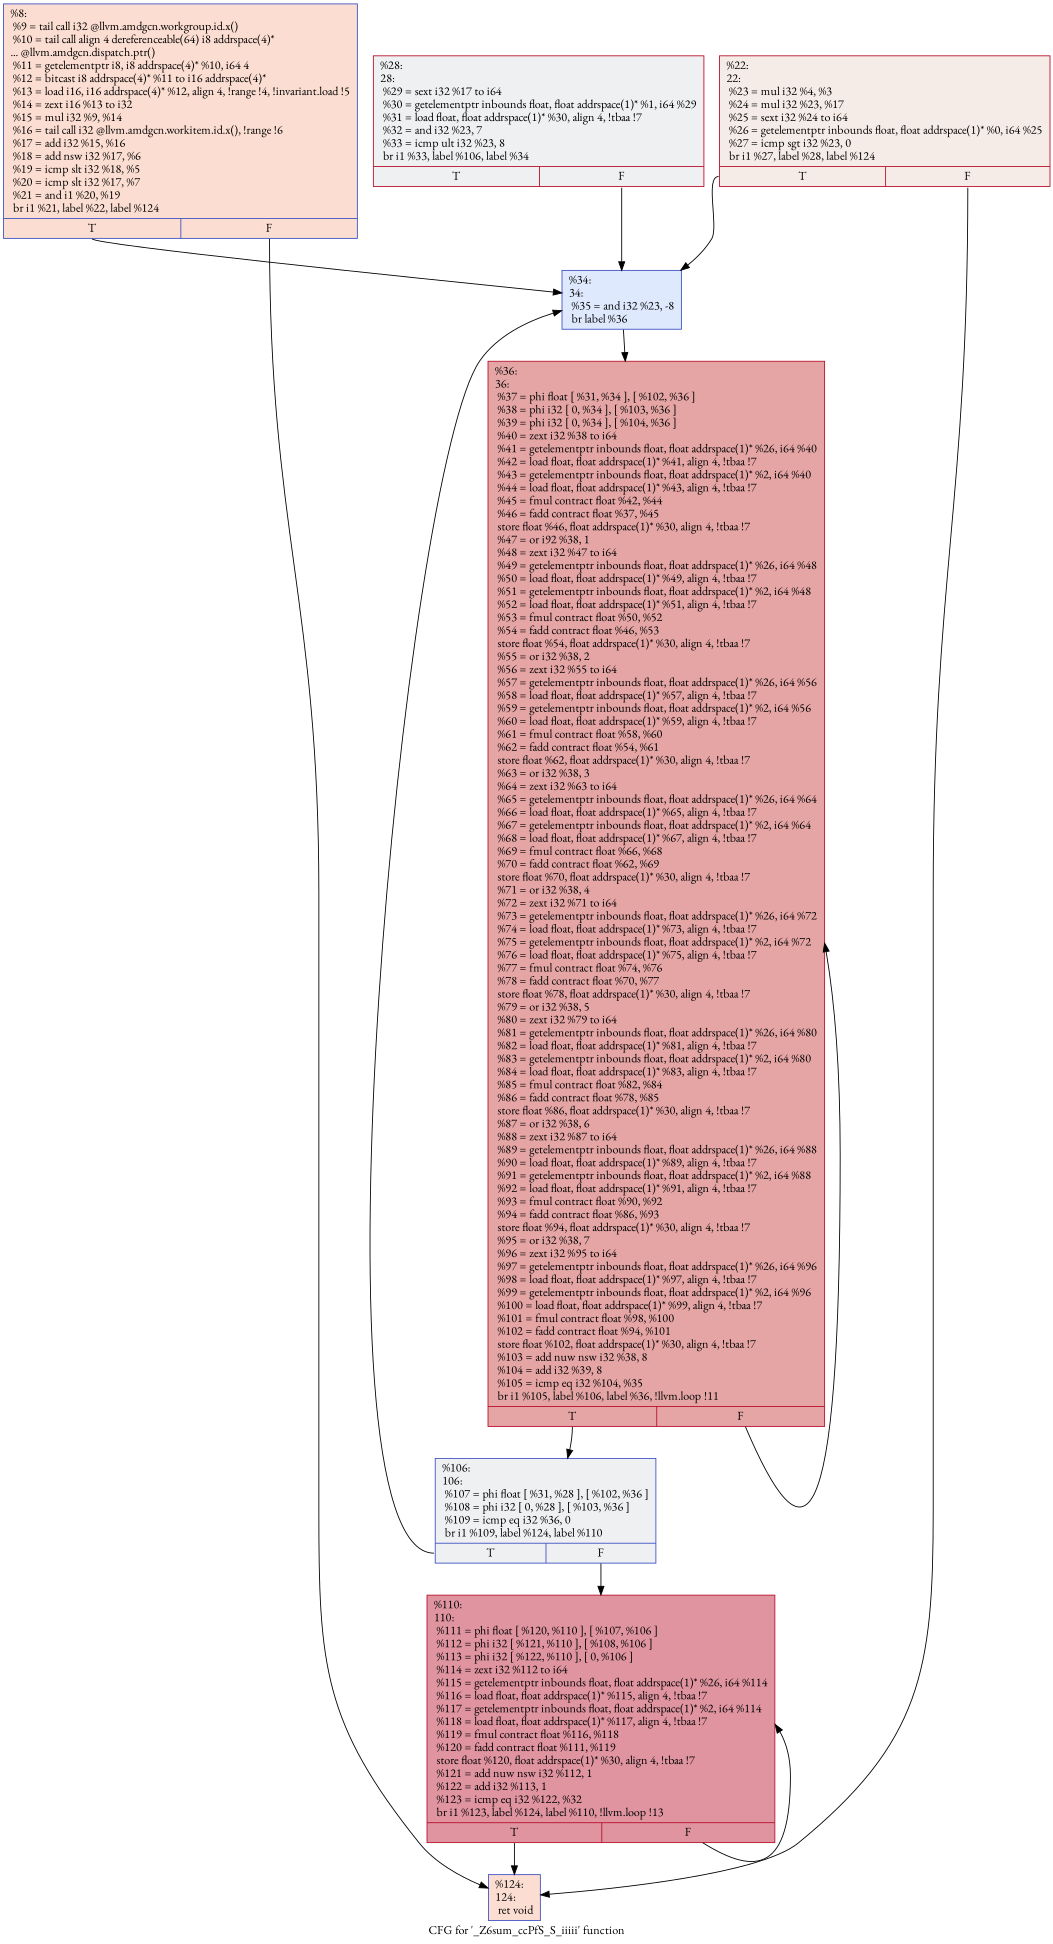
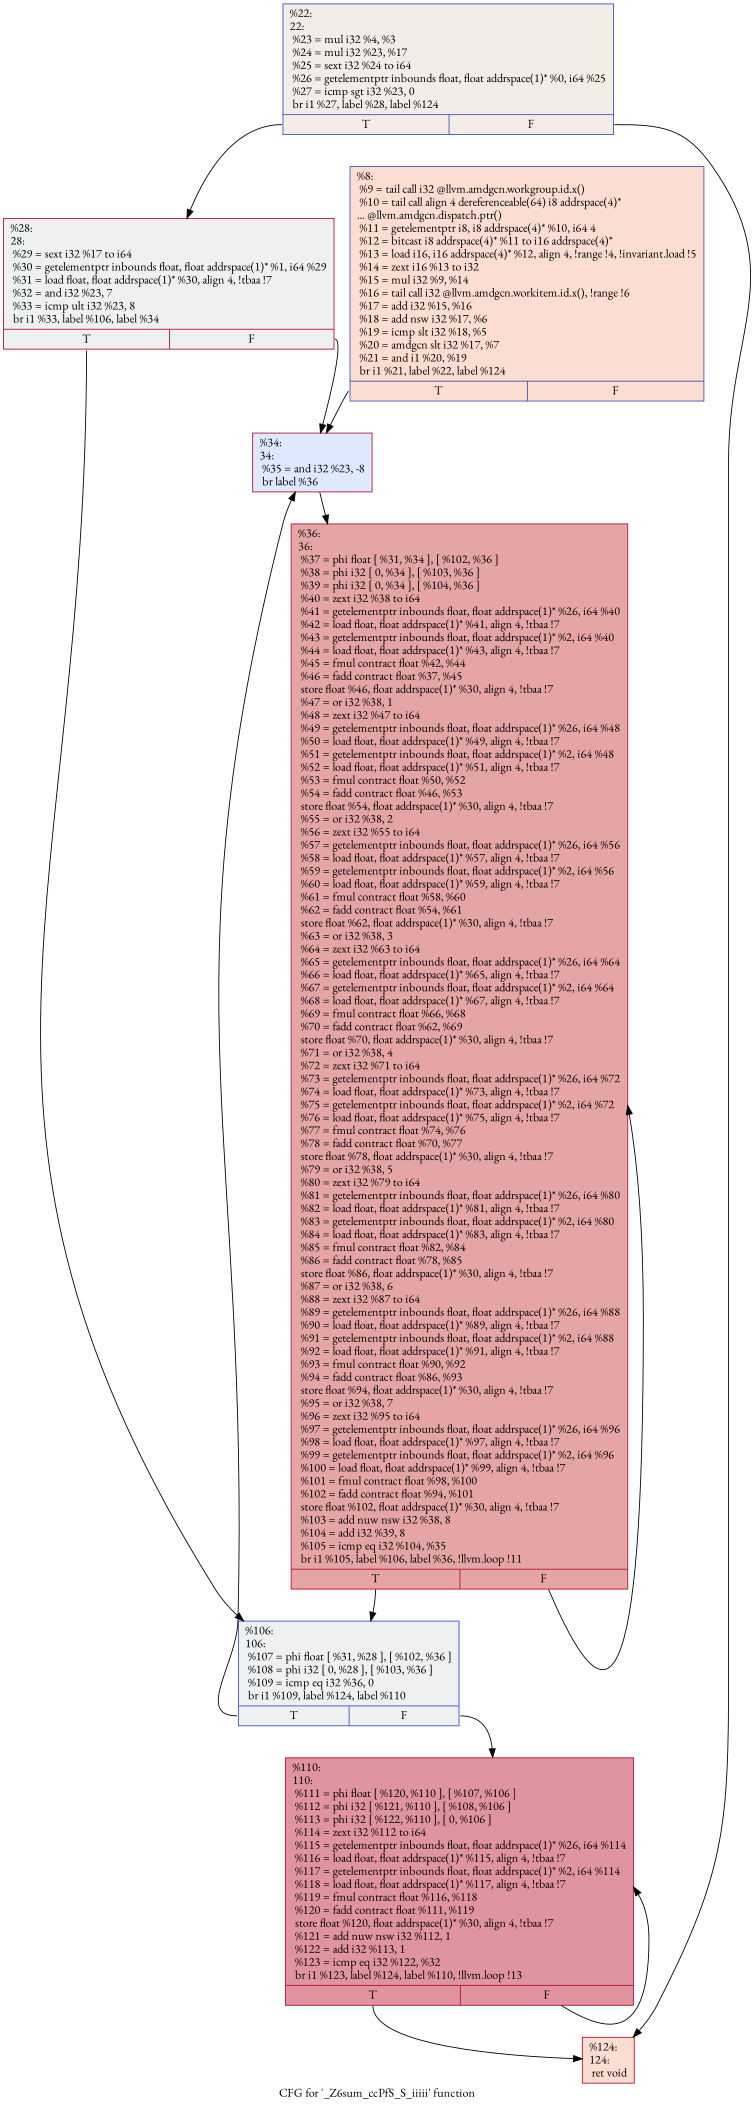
node "%22:": color #b70d28ff -> #3d50c3ff
node "%8:": text "%20 = icmp slt i32 %17, %7" -> "%20 = amdgcn slt i32 %17, %7"
edge "%22:" -> "%34:": now "%22:" -> "%28:"
node "%34:": color #3d50c3ff -> #b70d28ff
node "%36:": text "%47 = or i92 %38, 1" -> "%47 = or i32 %38, 1"
edge "%28:" -> "%106:": added
edge "%8:" -> "%124:": removed
node "%124:": color #3d50c3ff -> #b70d28ff
